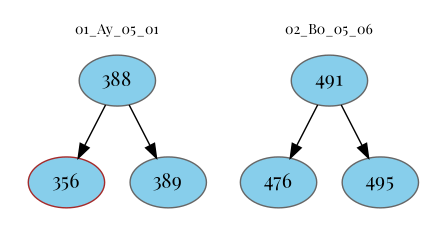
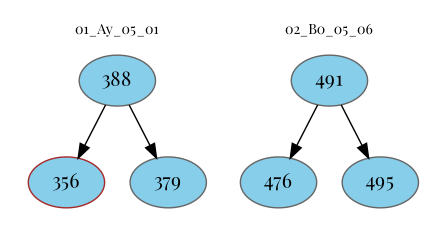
node "389": label "389" -> "379"
